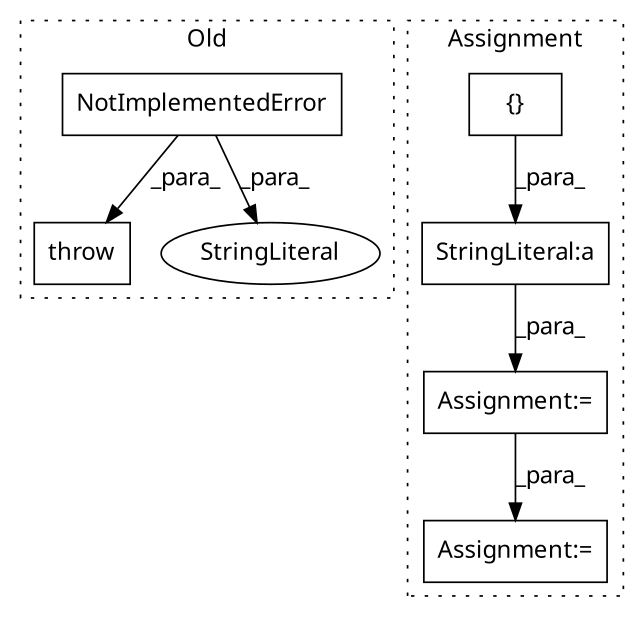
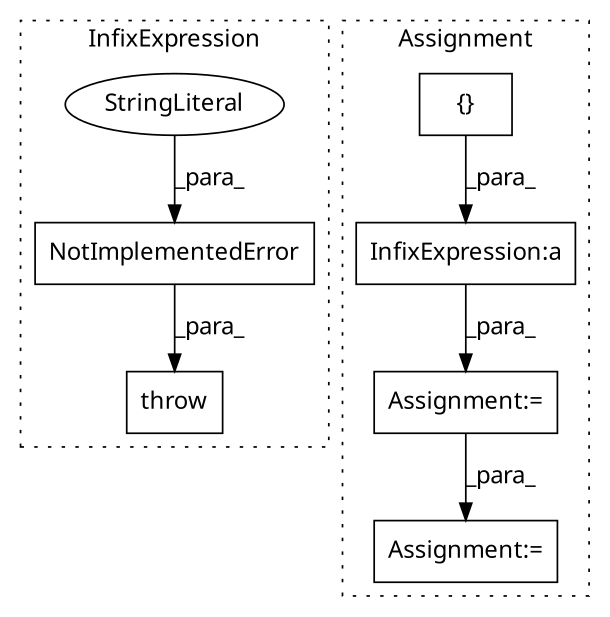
cluster "Old": label "Old" -> "InfixExpression"
edge "NotImplementedError" -> "StringLiteral": reversed
node "StringLiteral:a": label "StringLiteral:a" -> "InfixExpression:a"
